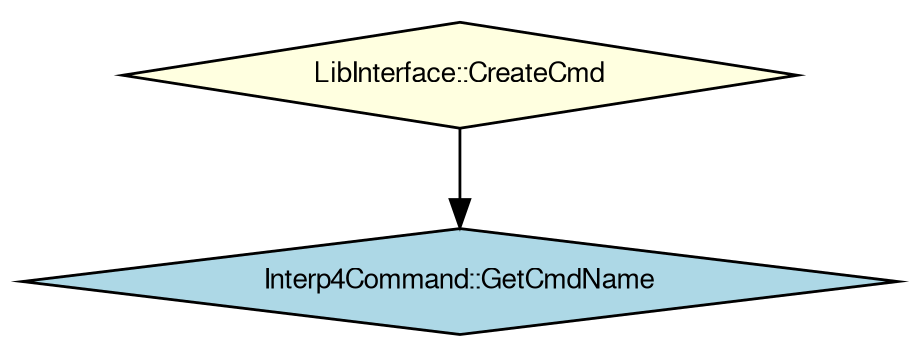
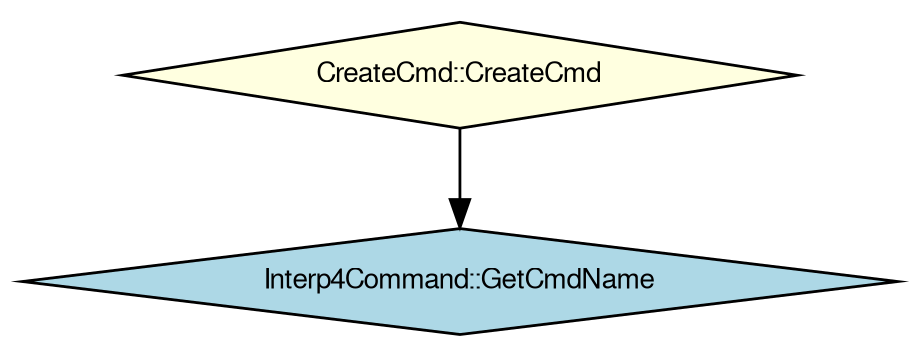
node "LibInterface::CreateCmd": label "LibInterface::CreateCmd" -> "CreateCmd::CreateCmd"
